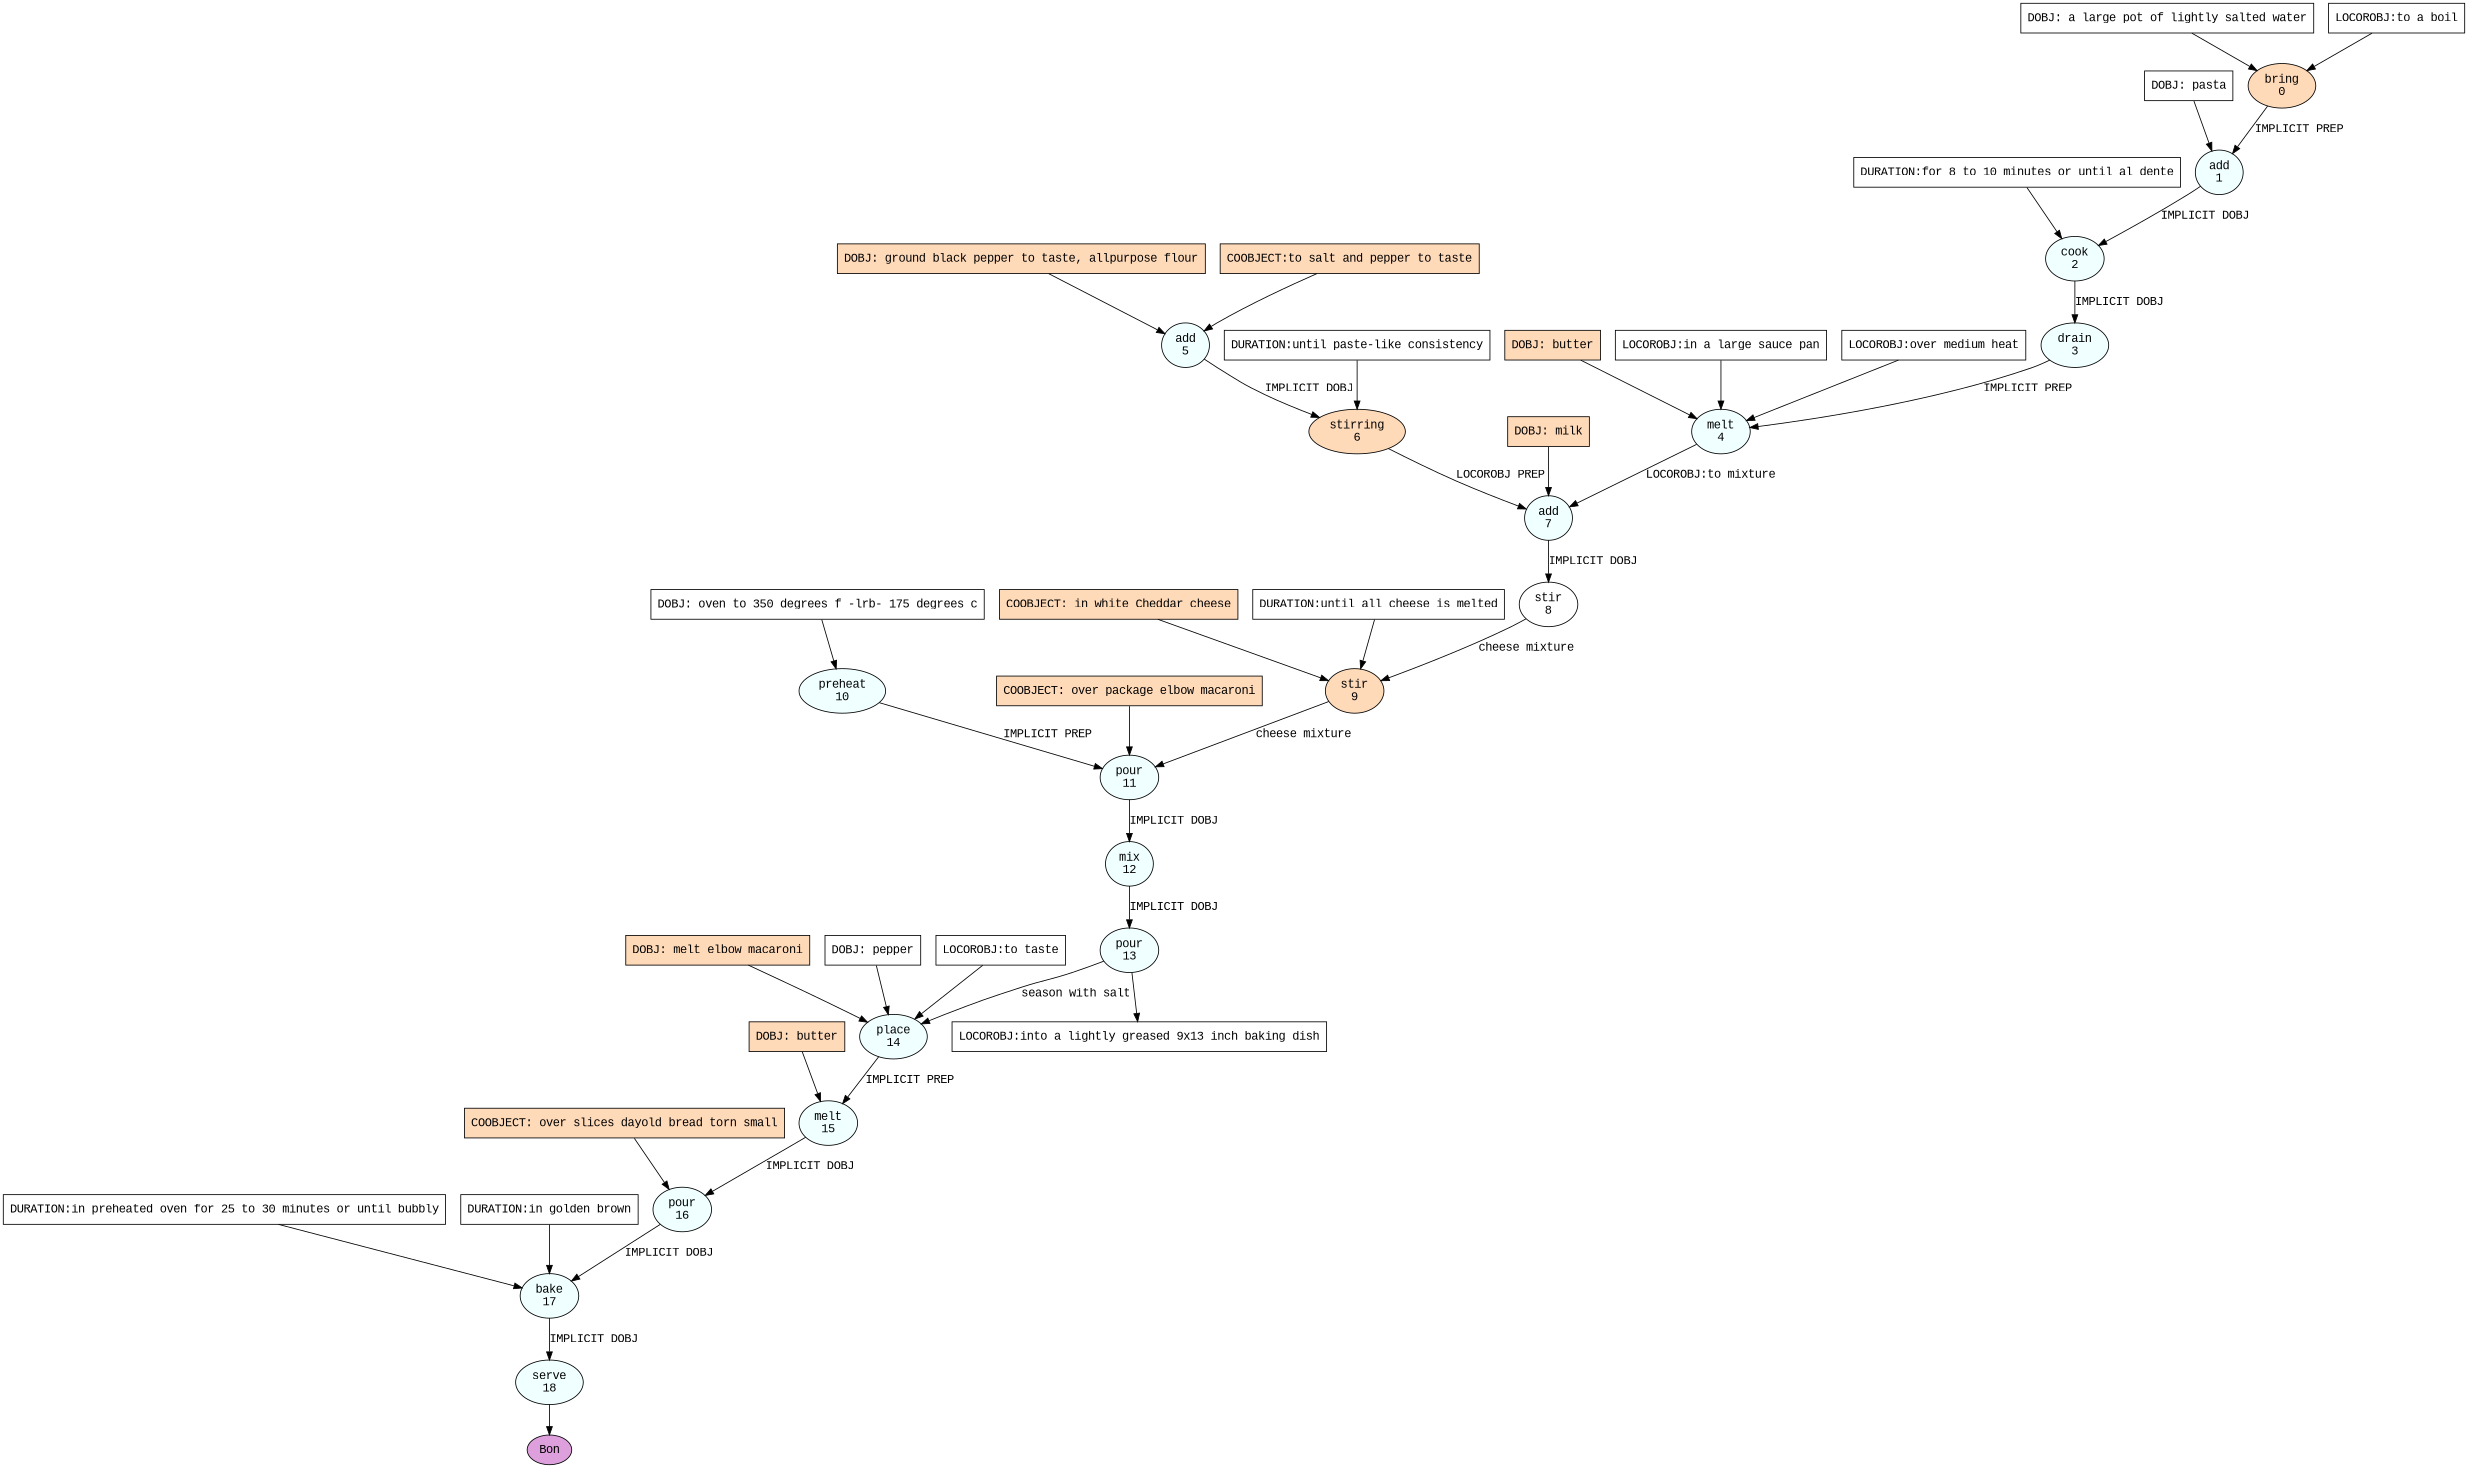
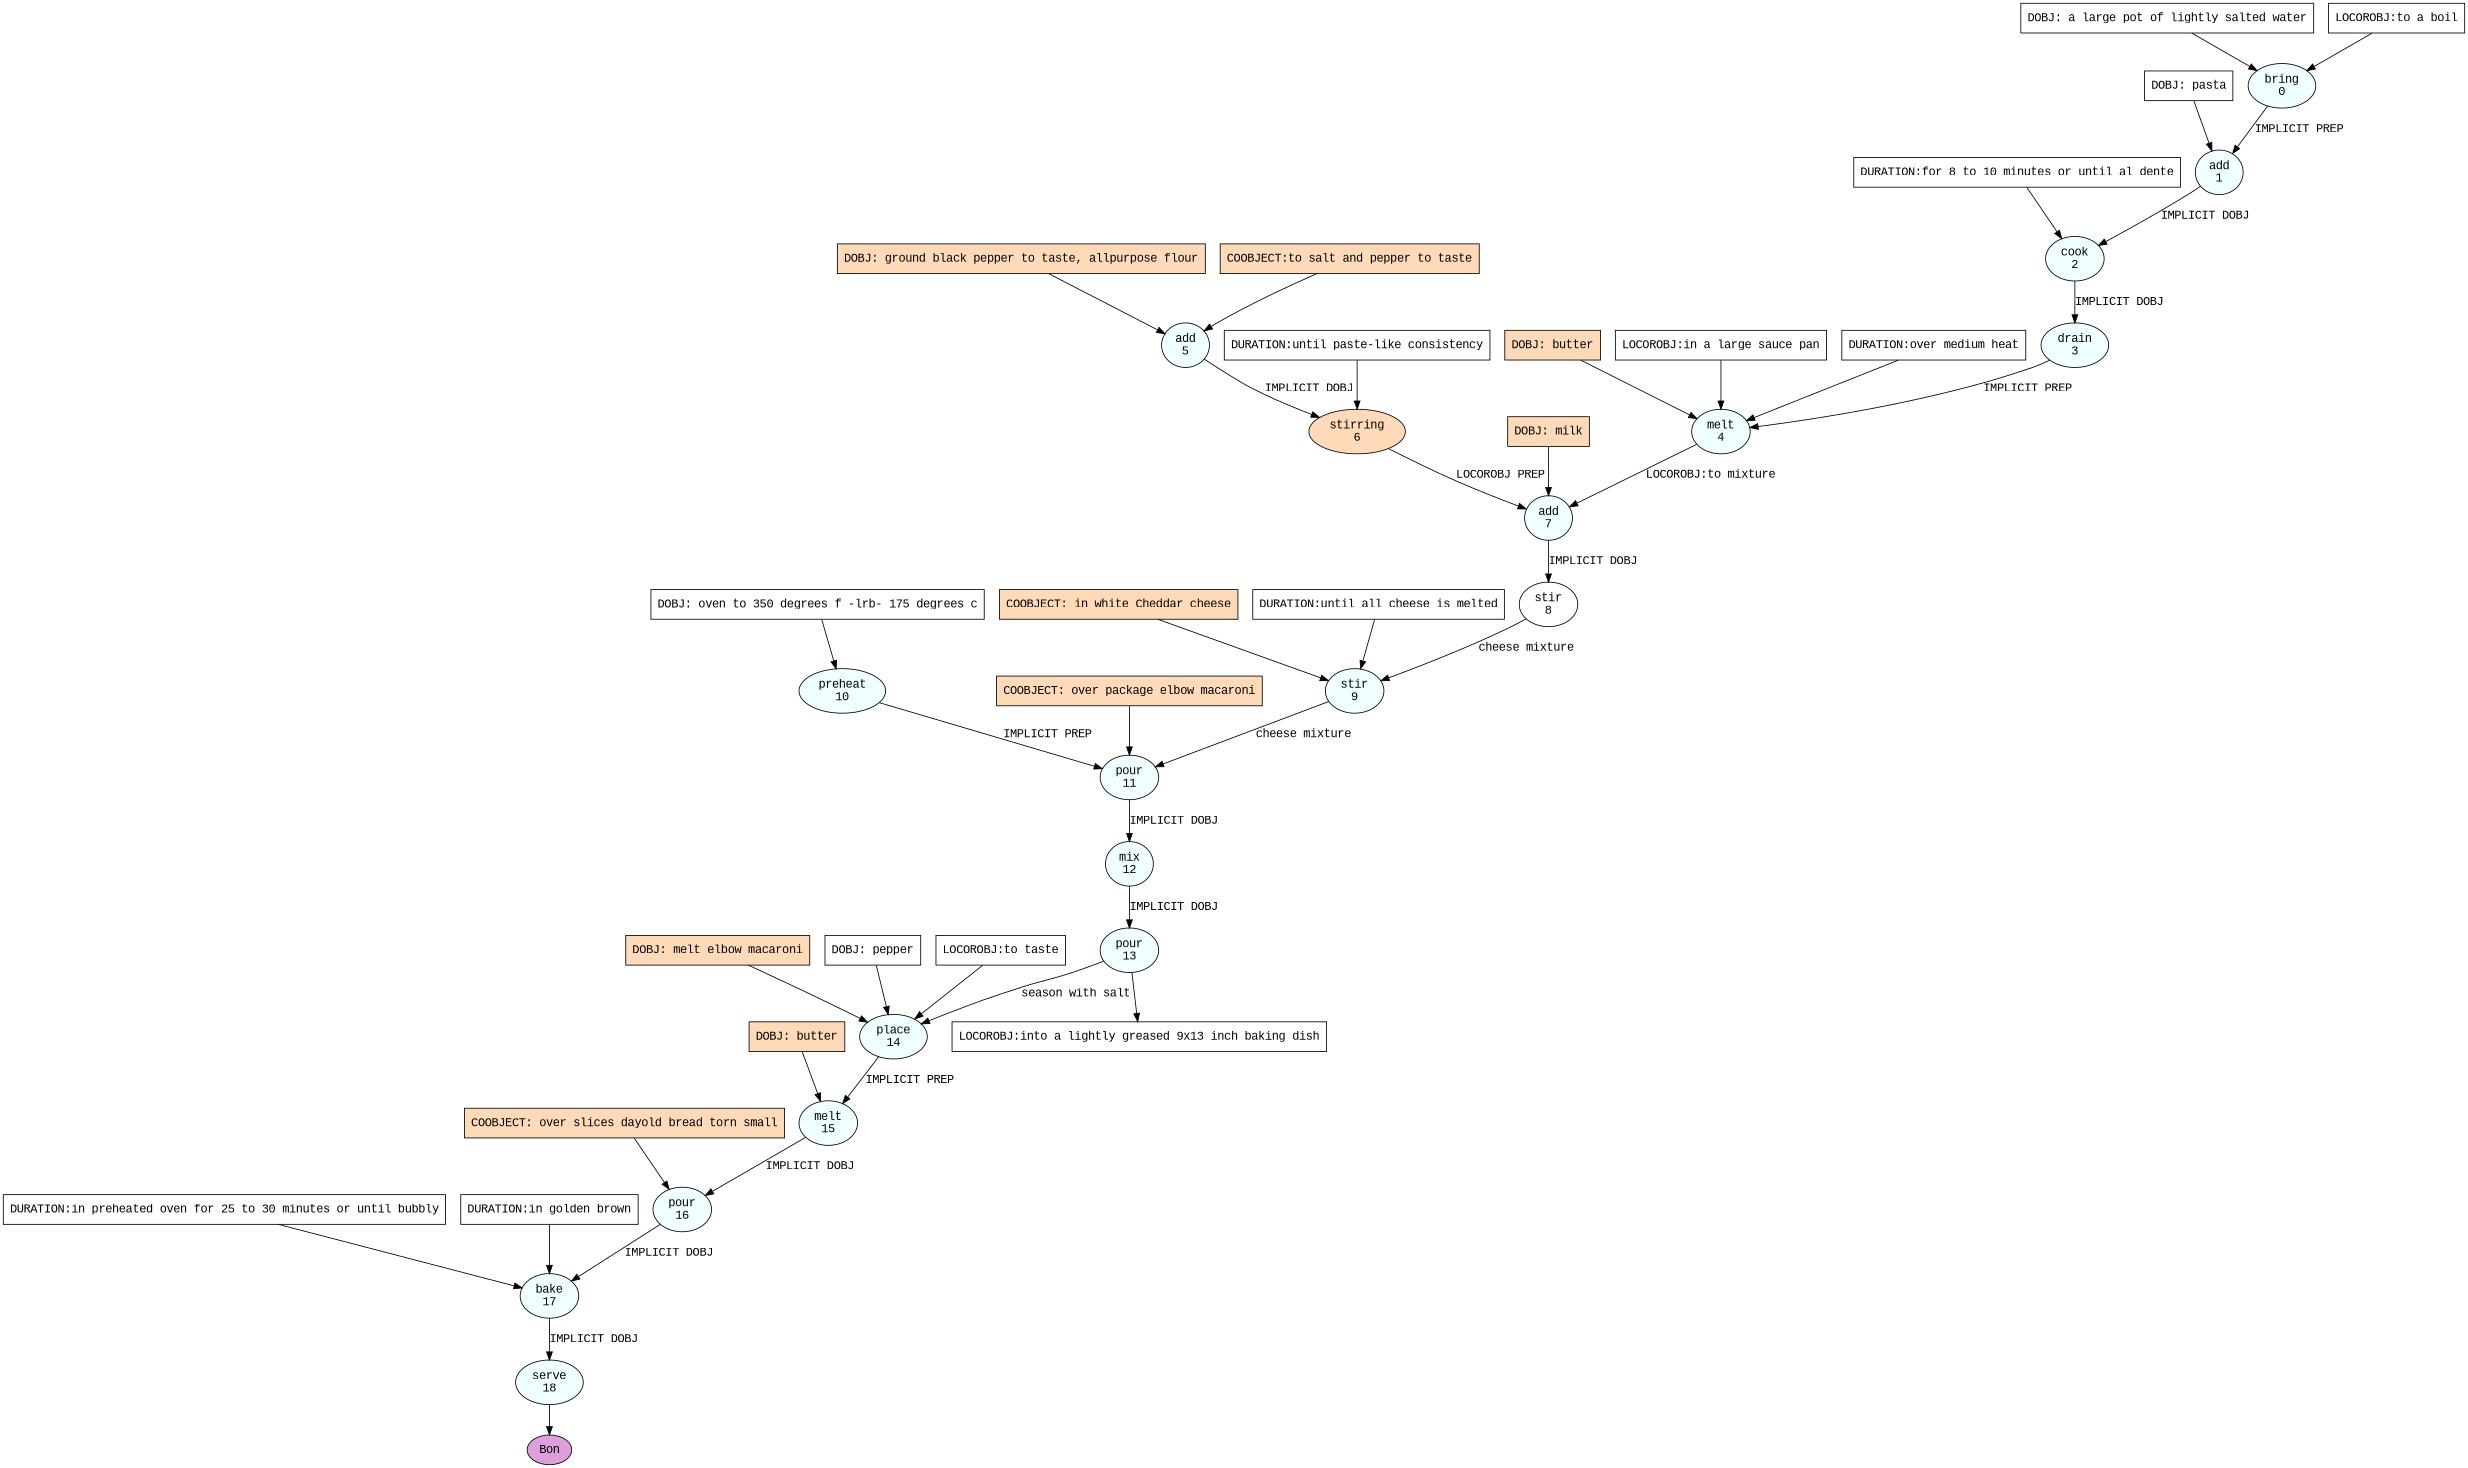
node "bring 0": fillcolor peachpuff -> azure
node "LOCOROBJ:over medium heat": label "LOCOROBJ:over medium heat" -> "DURATION:over medium heat"
node "stir 9": fillcolor peachpuff -> azure
